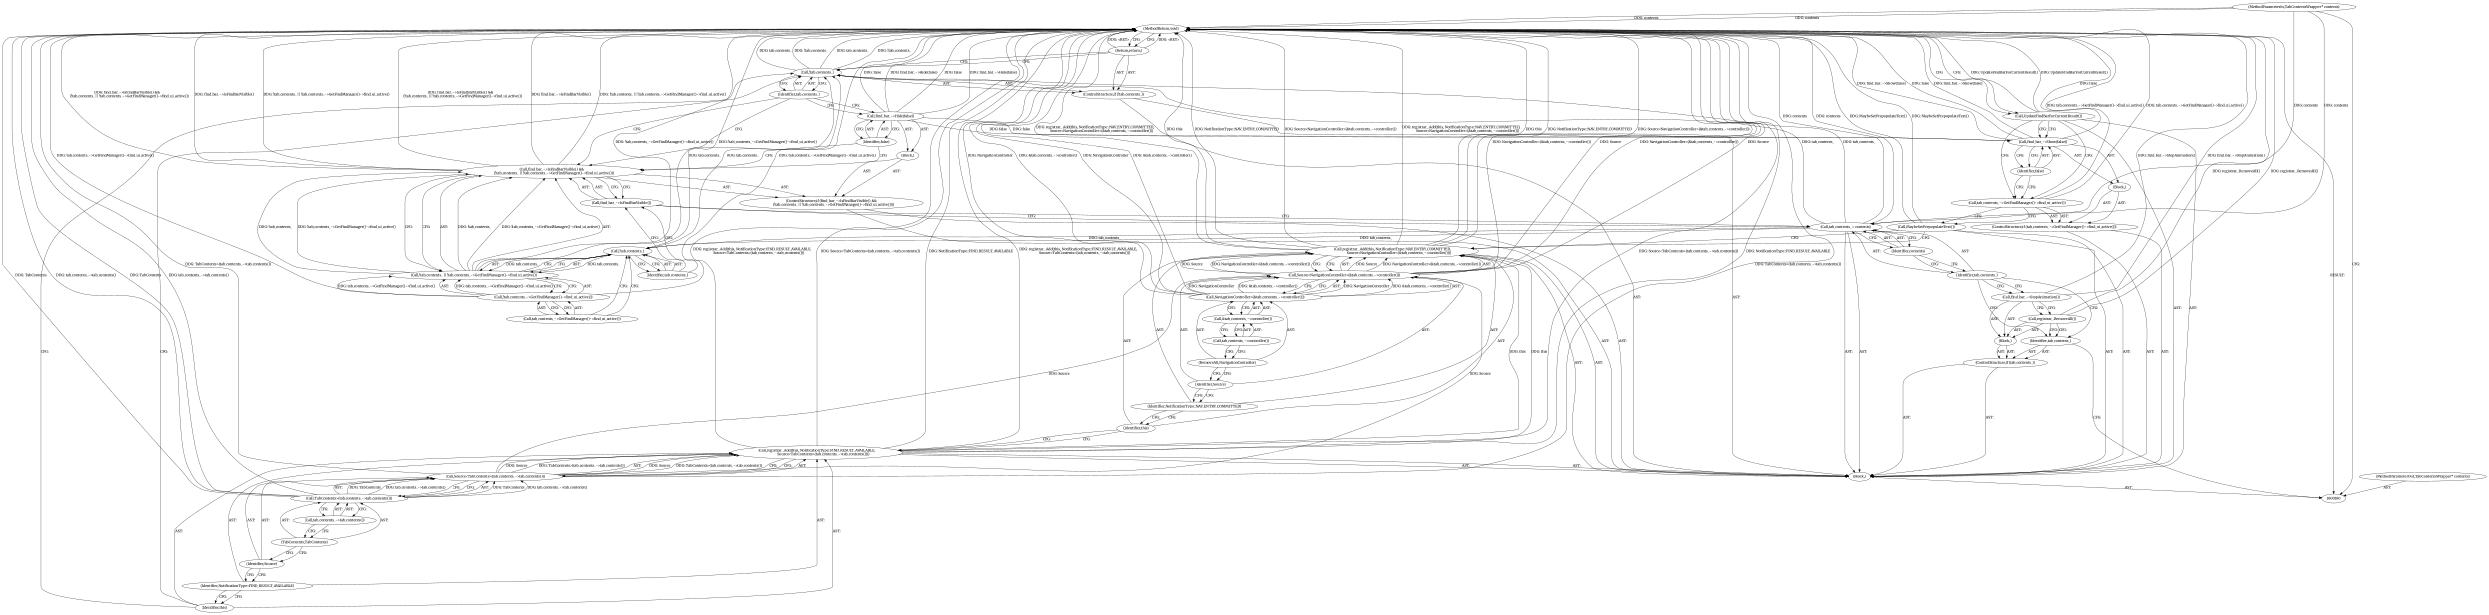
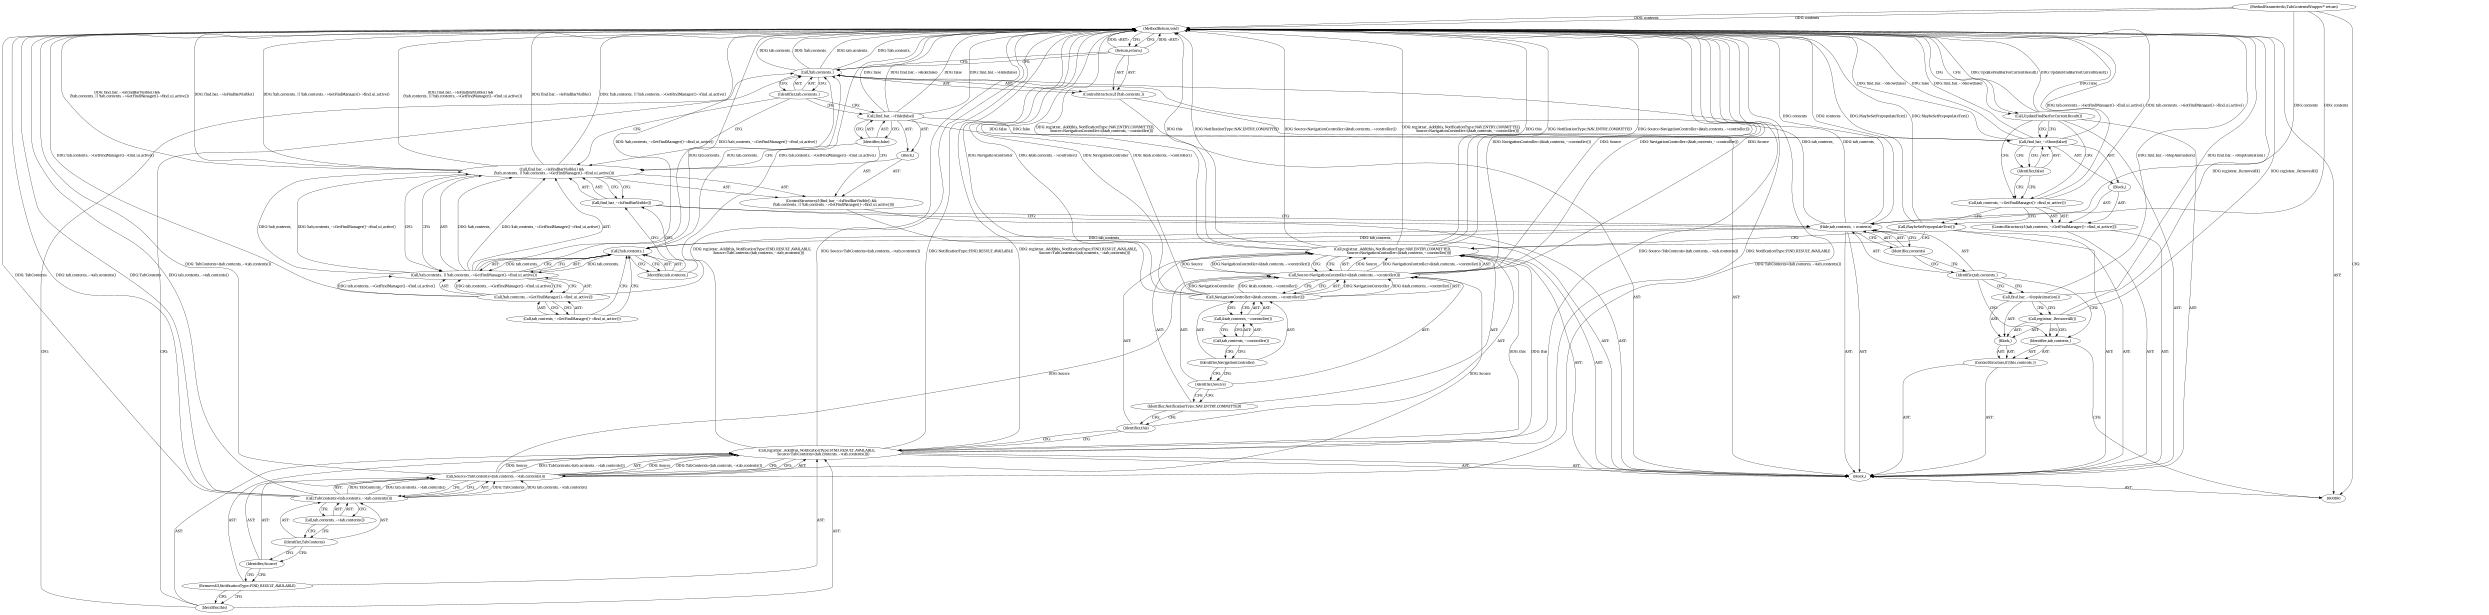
node "(MethodParameterIn,TabContentsWrapper* contents)": label "(MethodParameterIn,TabContentsWrapper* contents)" -> "(MethodParameterIn,TabContentsWrapper* return)"
node "(Call,tab_contents_ = contents)": label "(Call,tab_contents_ = contents)" -> "(Hide,tab_contents_ = contents)"
edge "(MethodReturn,void)" -> "1000100": label "RESULT: " -> "AST: "
node "(RemoveAll,NavigationController)": label "(RemoveAll,NavigationController)" -> "(Identifier,NavigationController)"
node "(ControlStructure,if (tab_contents_))": label "(ControlStructure,if (tab_contents_))" -> "(ControlStructure,if (this_contents_))"
node "(MethodParameterOut,TabContentsWrapper* contents)": removed
node "(TabContents,TabContents)": label "(TabContents,TabContents)" -> "(Identifier,TabContents)"
node "(Identifier,NotificationType::FIND_RESULT_AVAILABLE)": label "(Identifier,NotificationType::FIND_RESULT_AVAILABLE)" -> "(RemoveAll,NotificationType::FIND_RESULT_AVAILABLE)"
